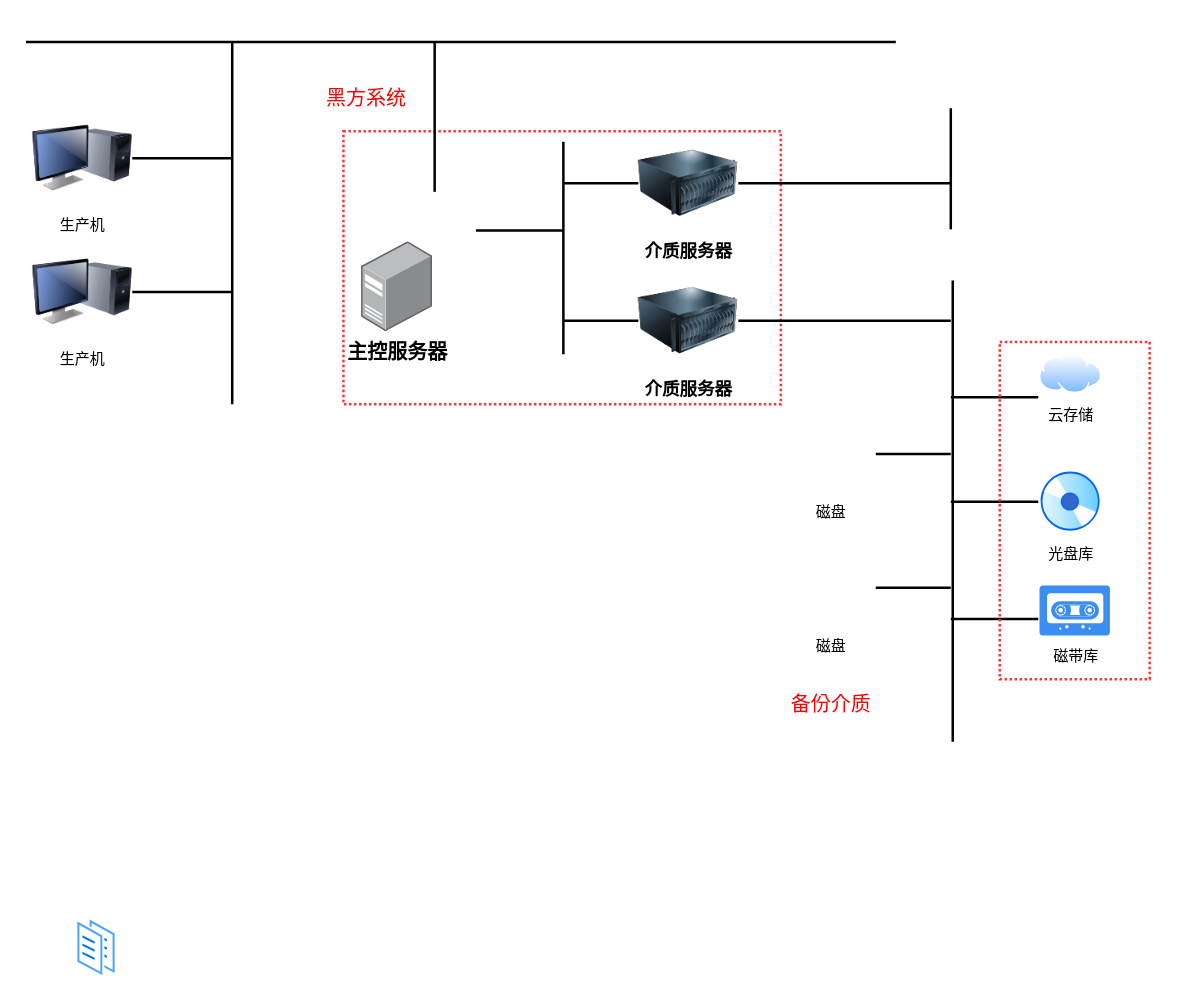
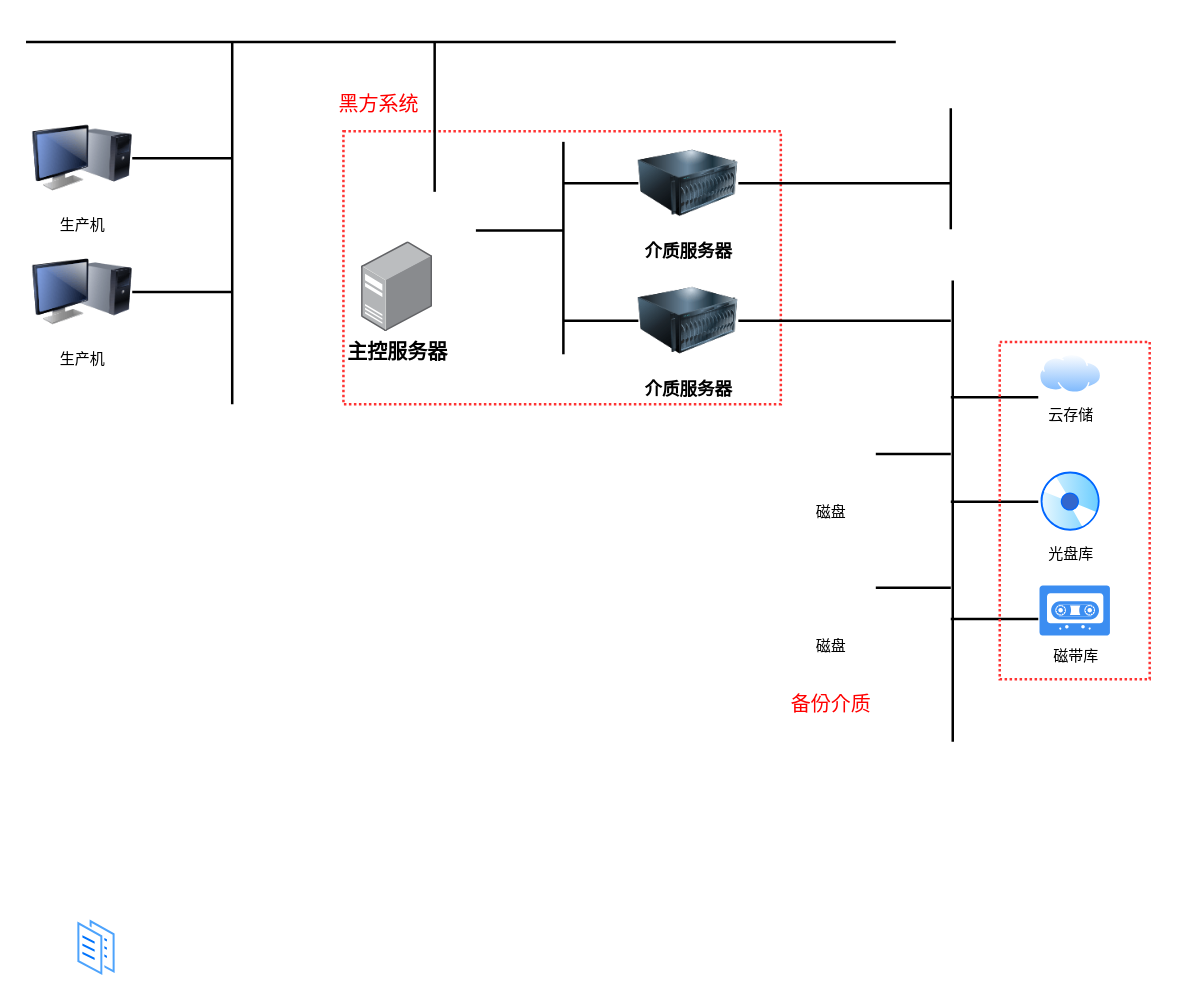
node "黑方系统": moved (366, 98) -> (378, 104)
